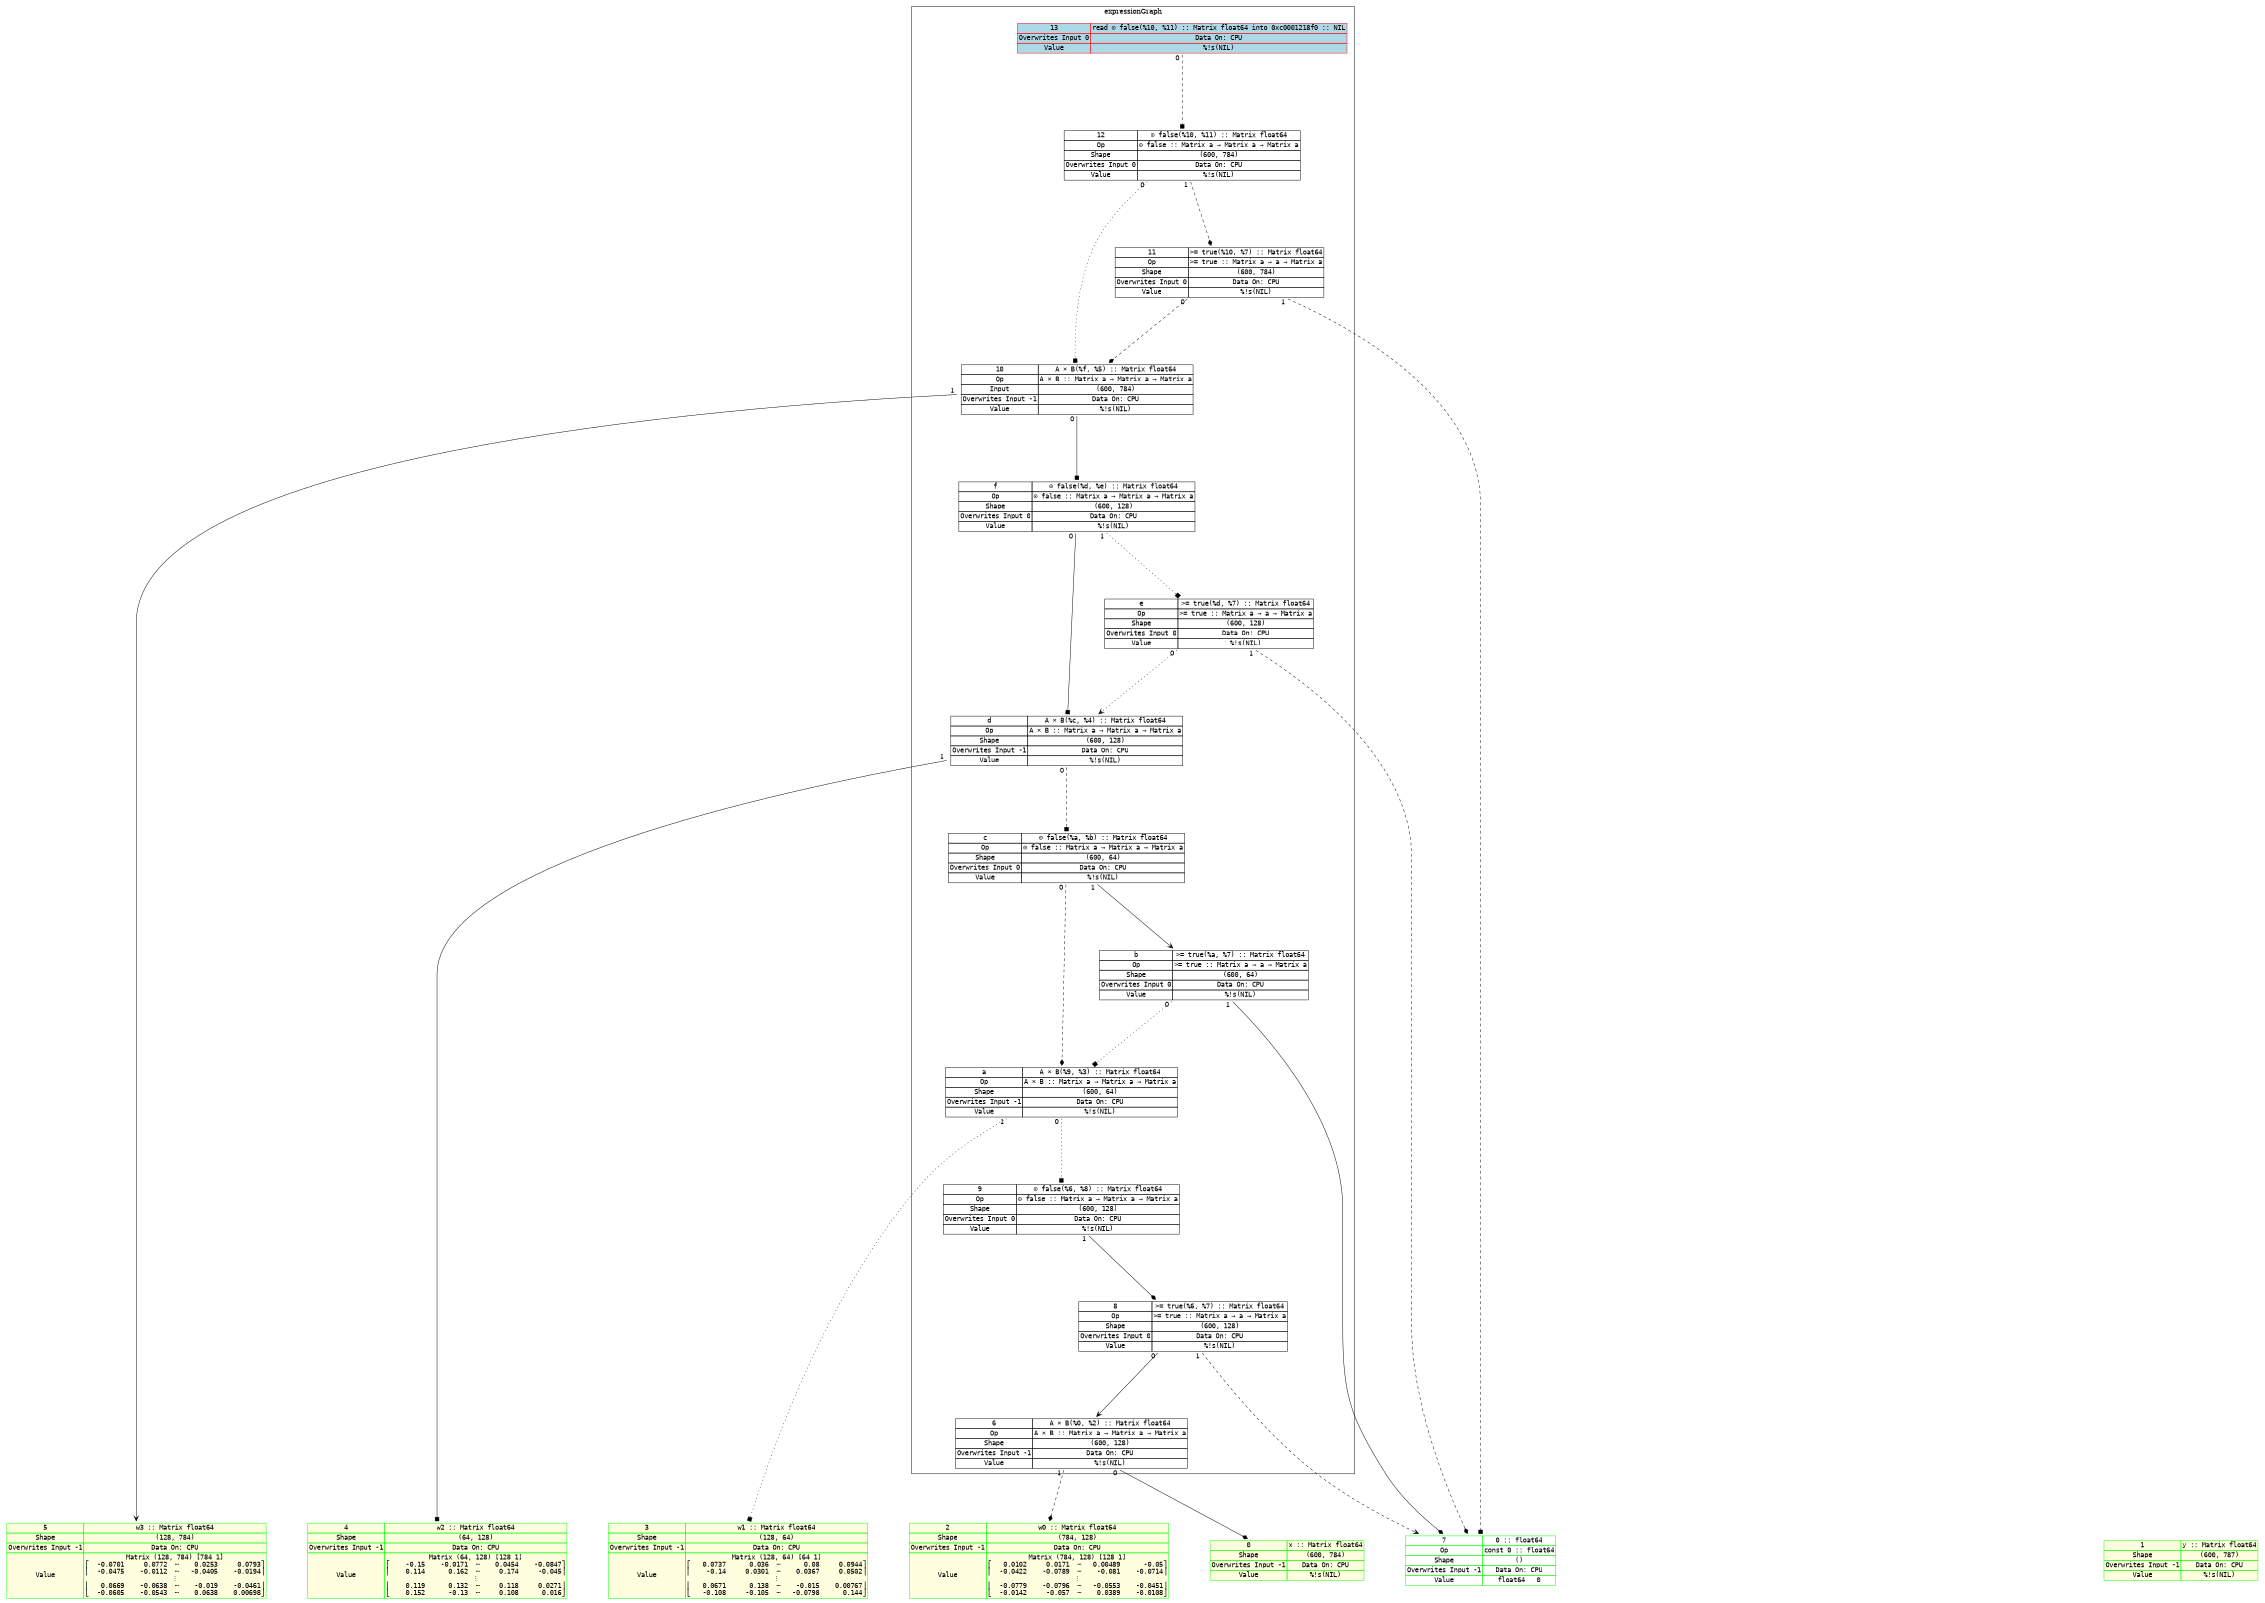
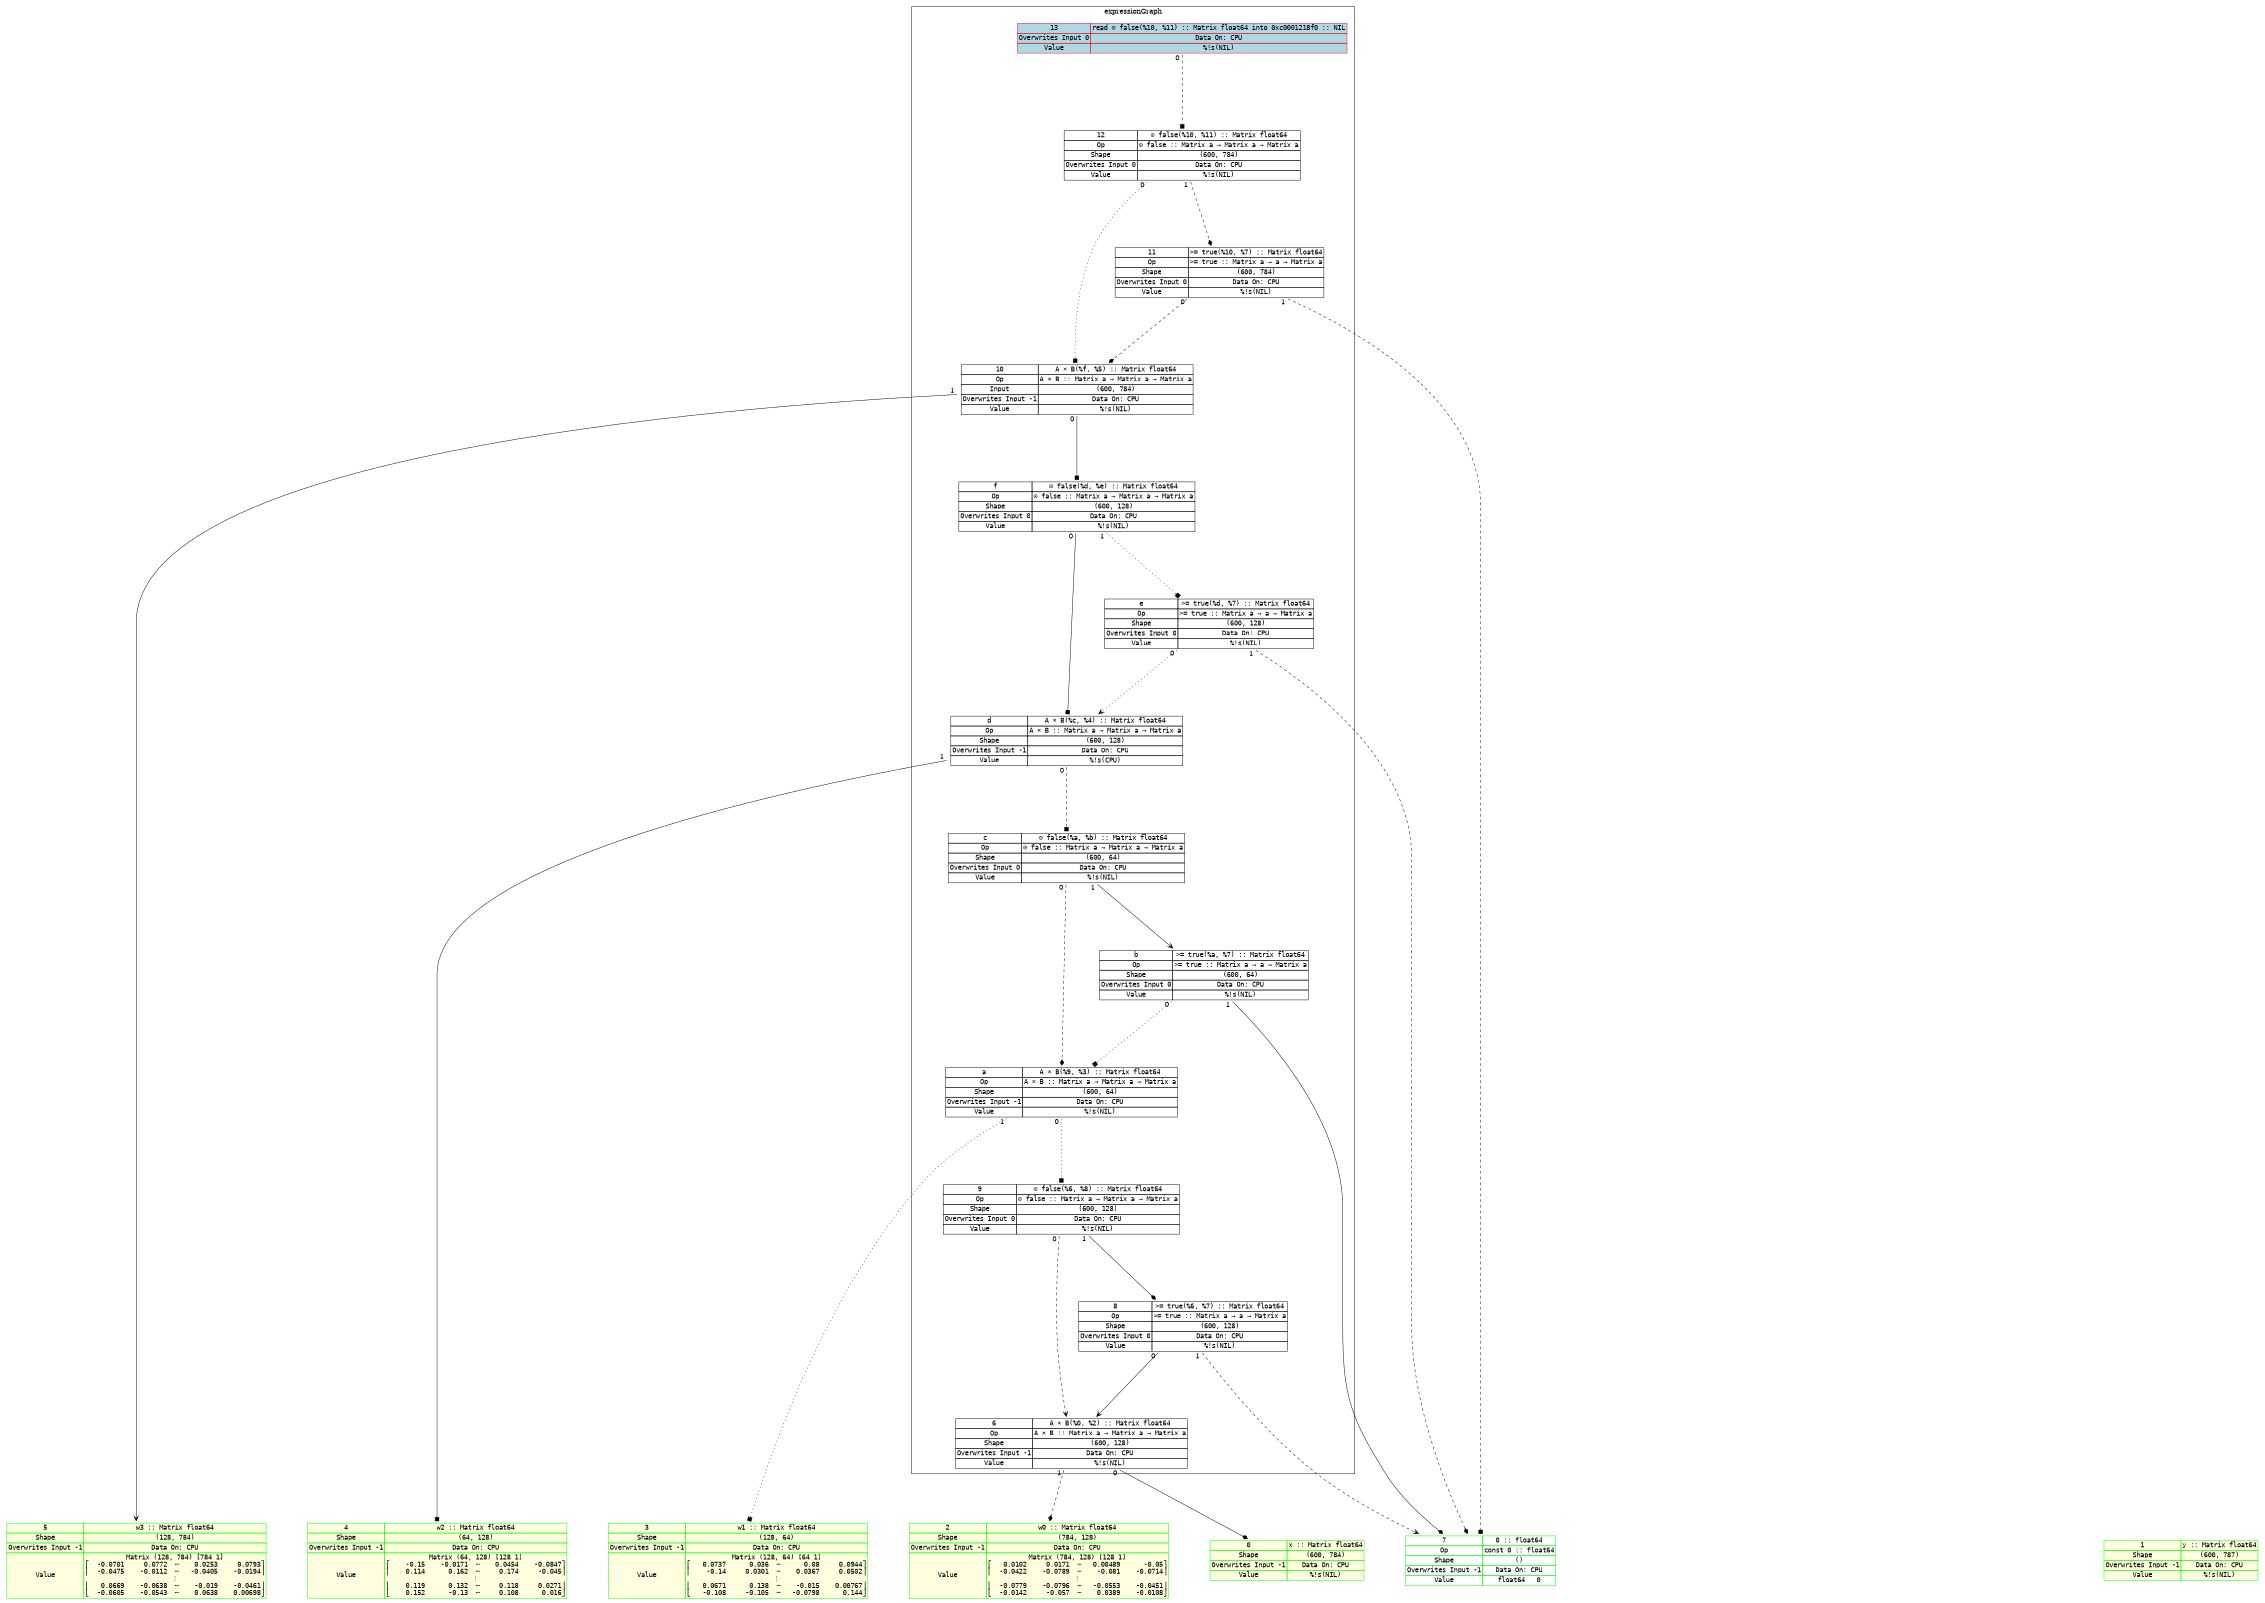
node "d": text "%!s(NIL)" -> "%!s(CPU)"
edge "9" -> "6": added
